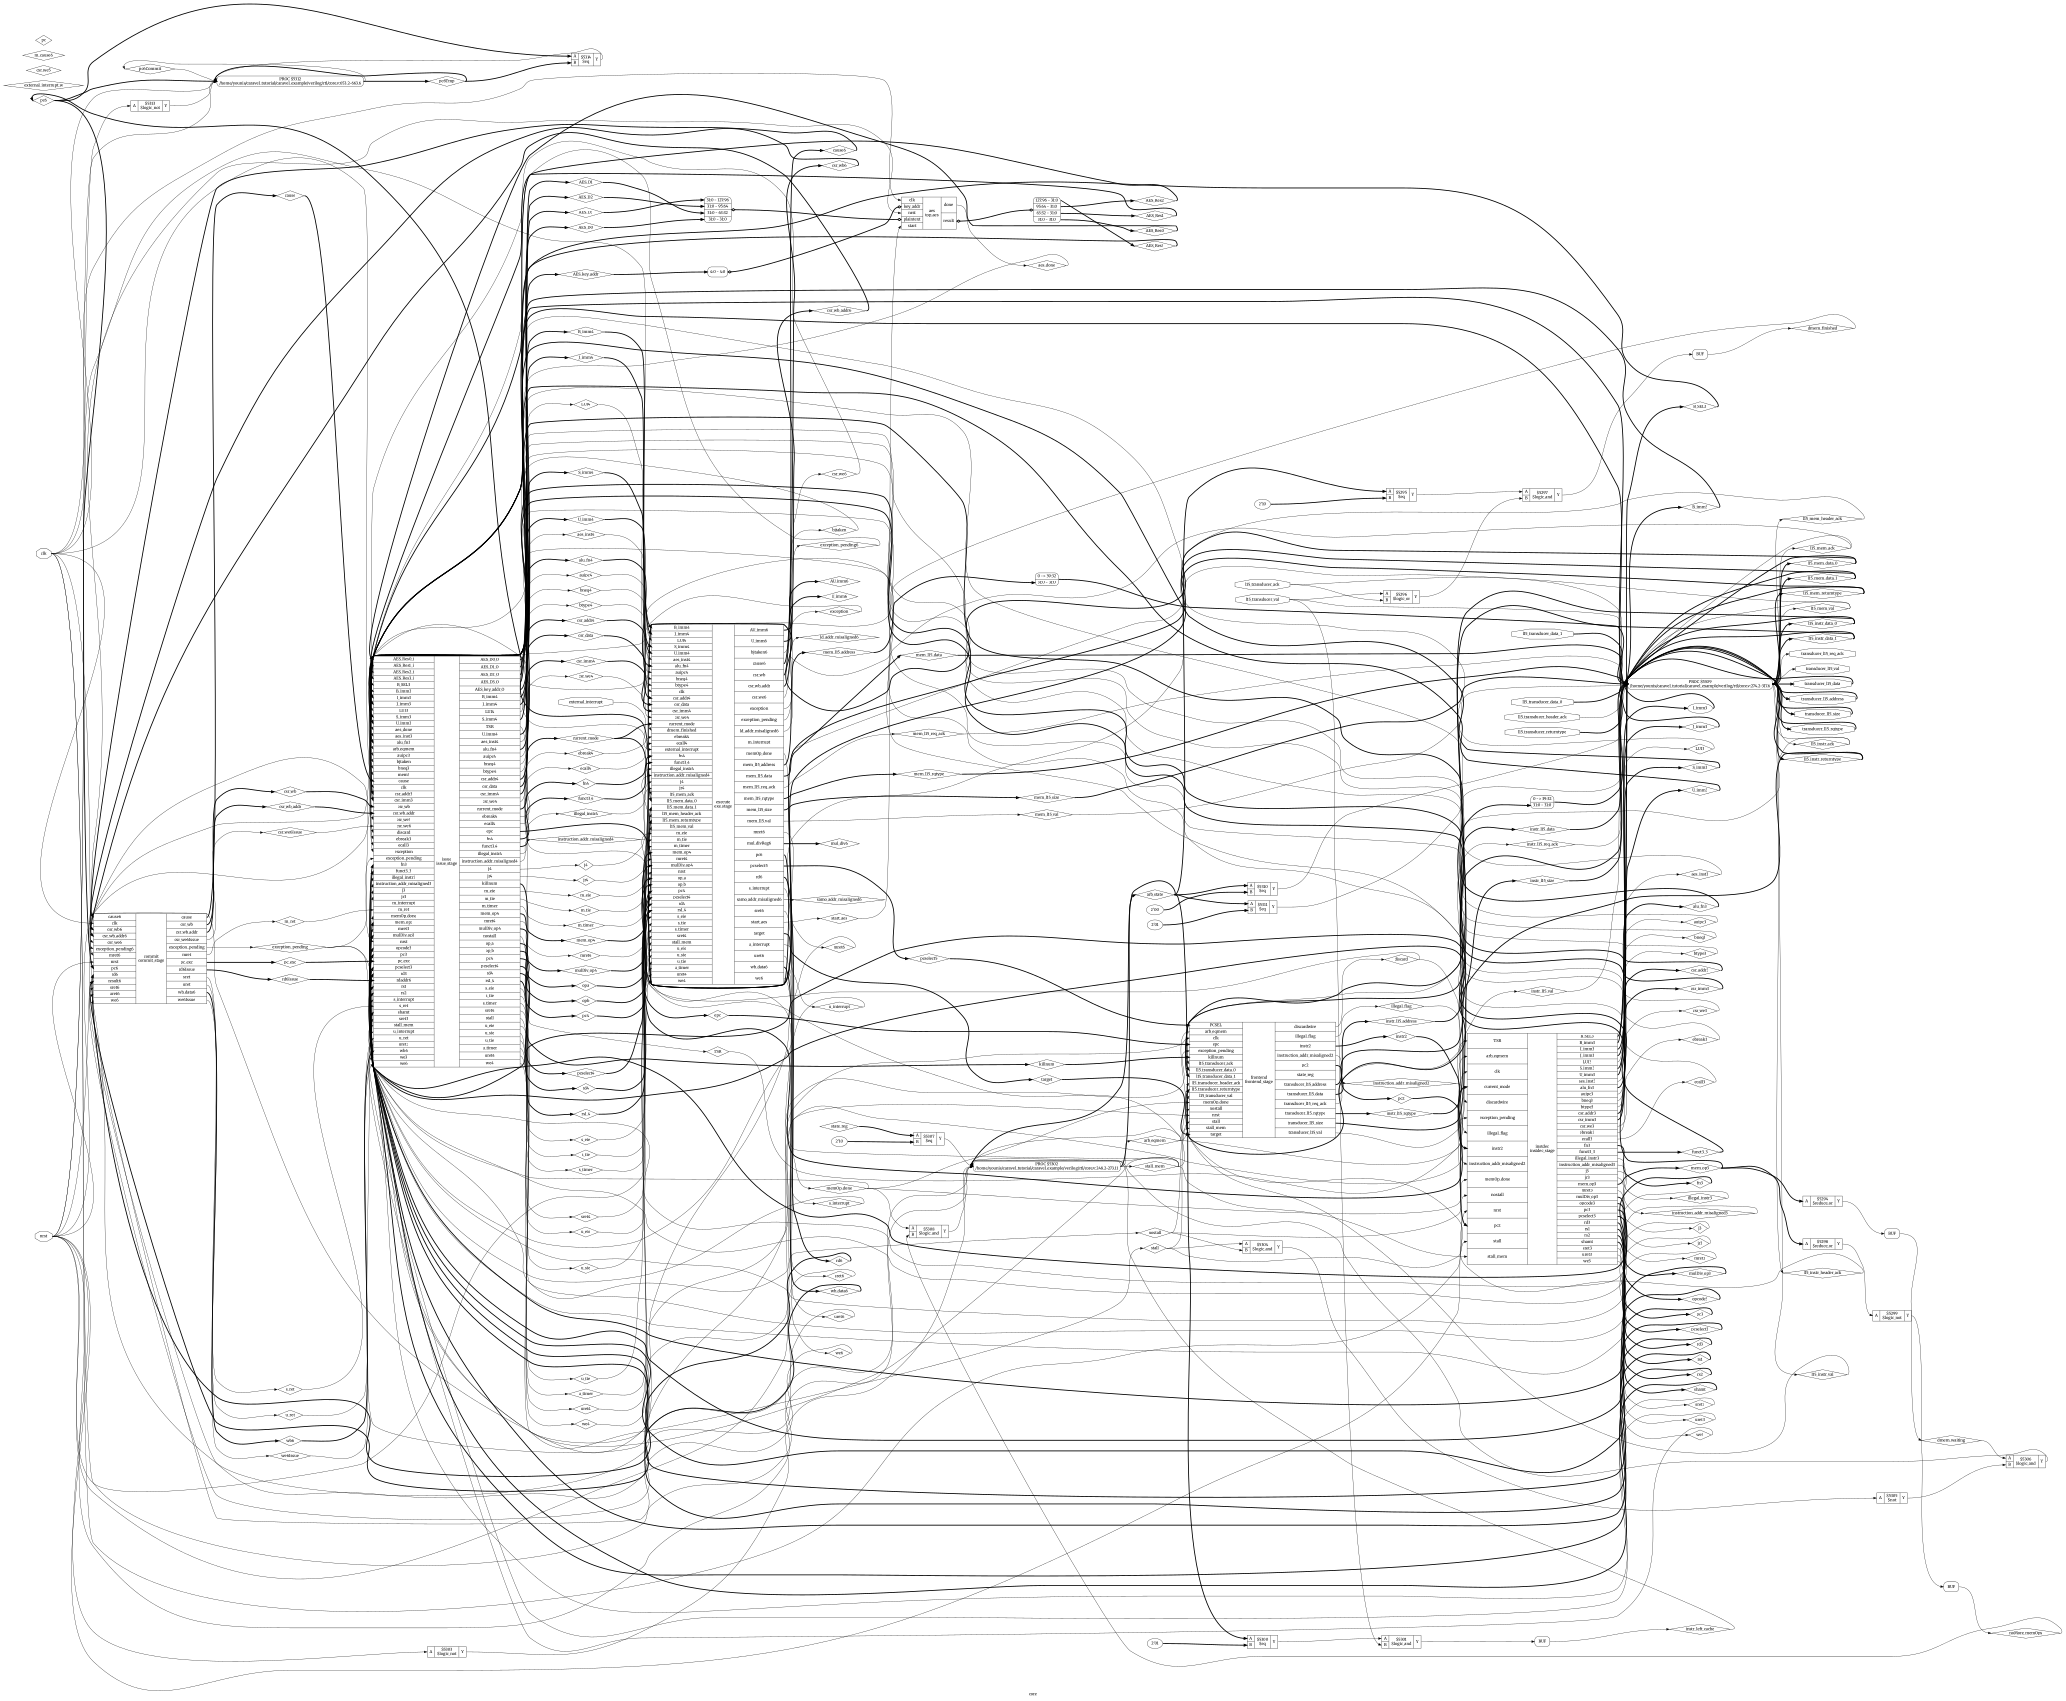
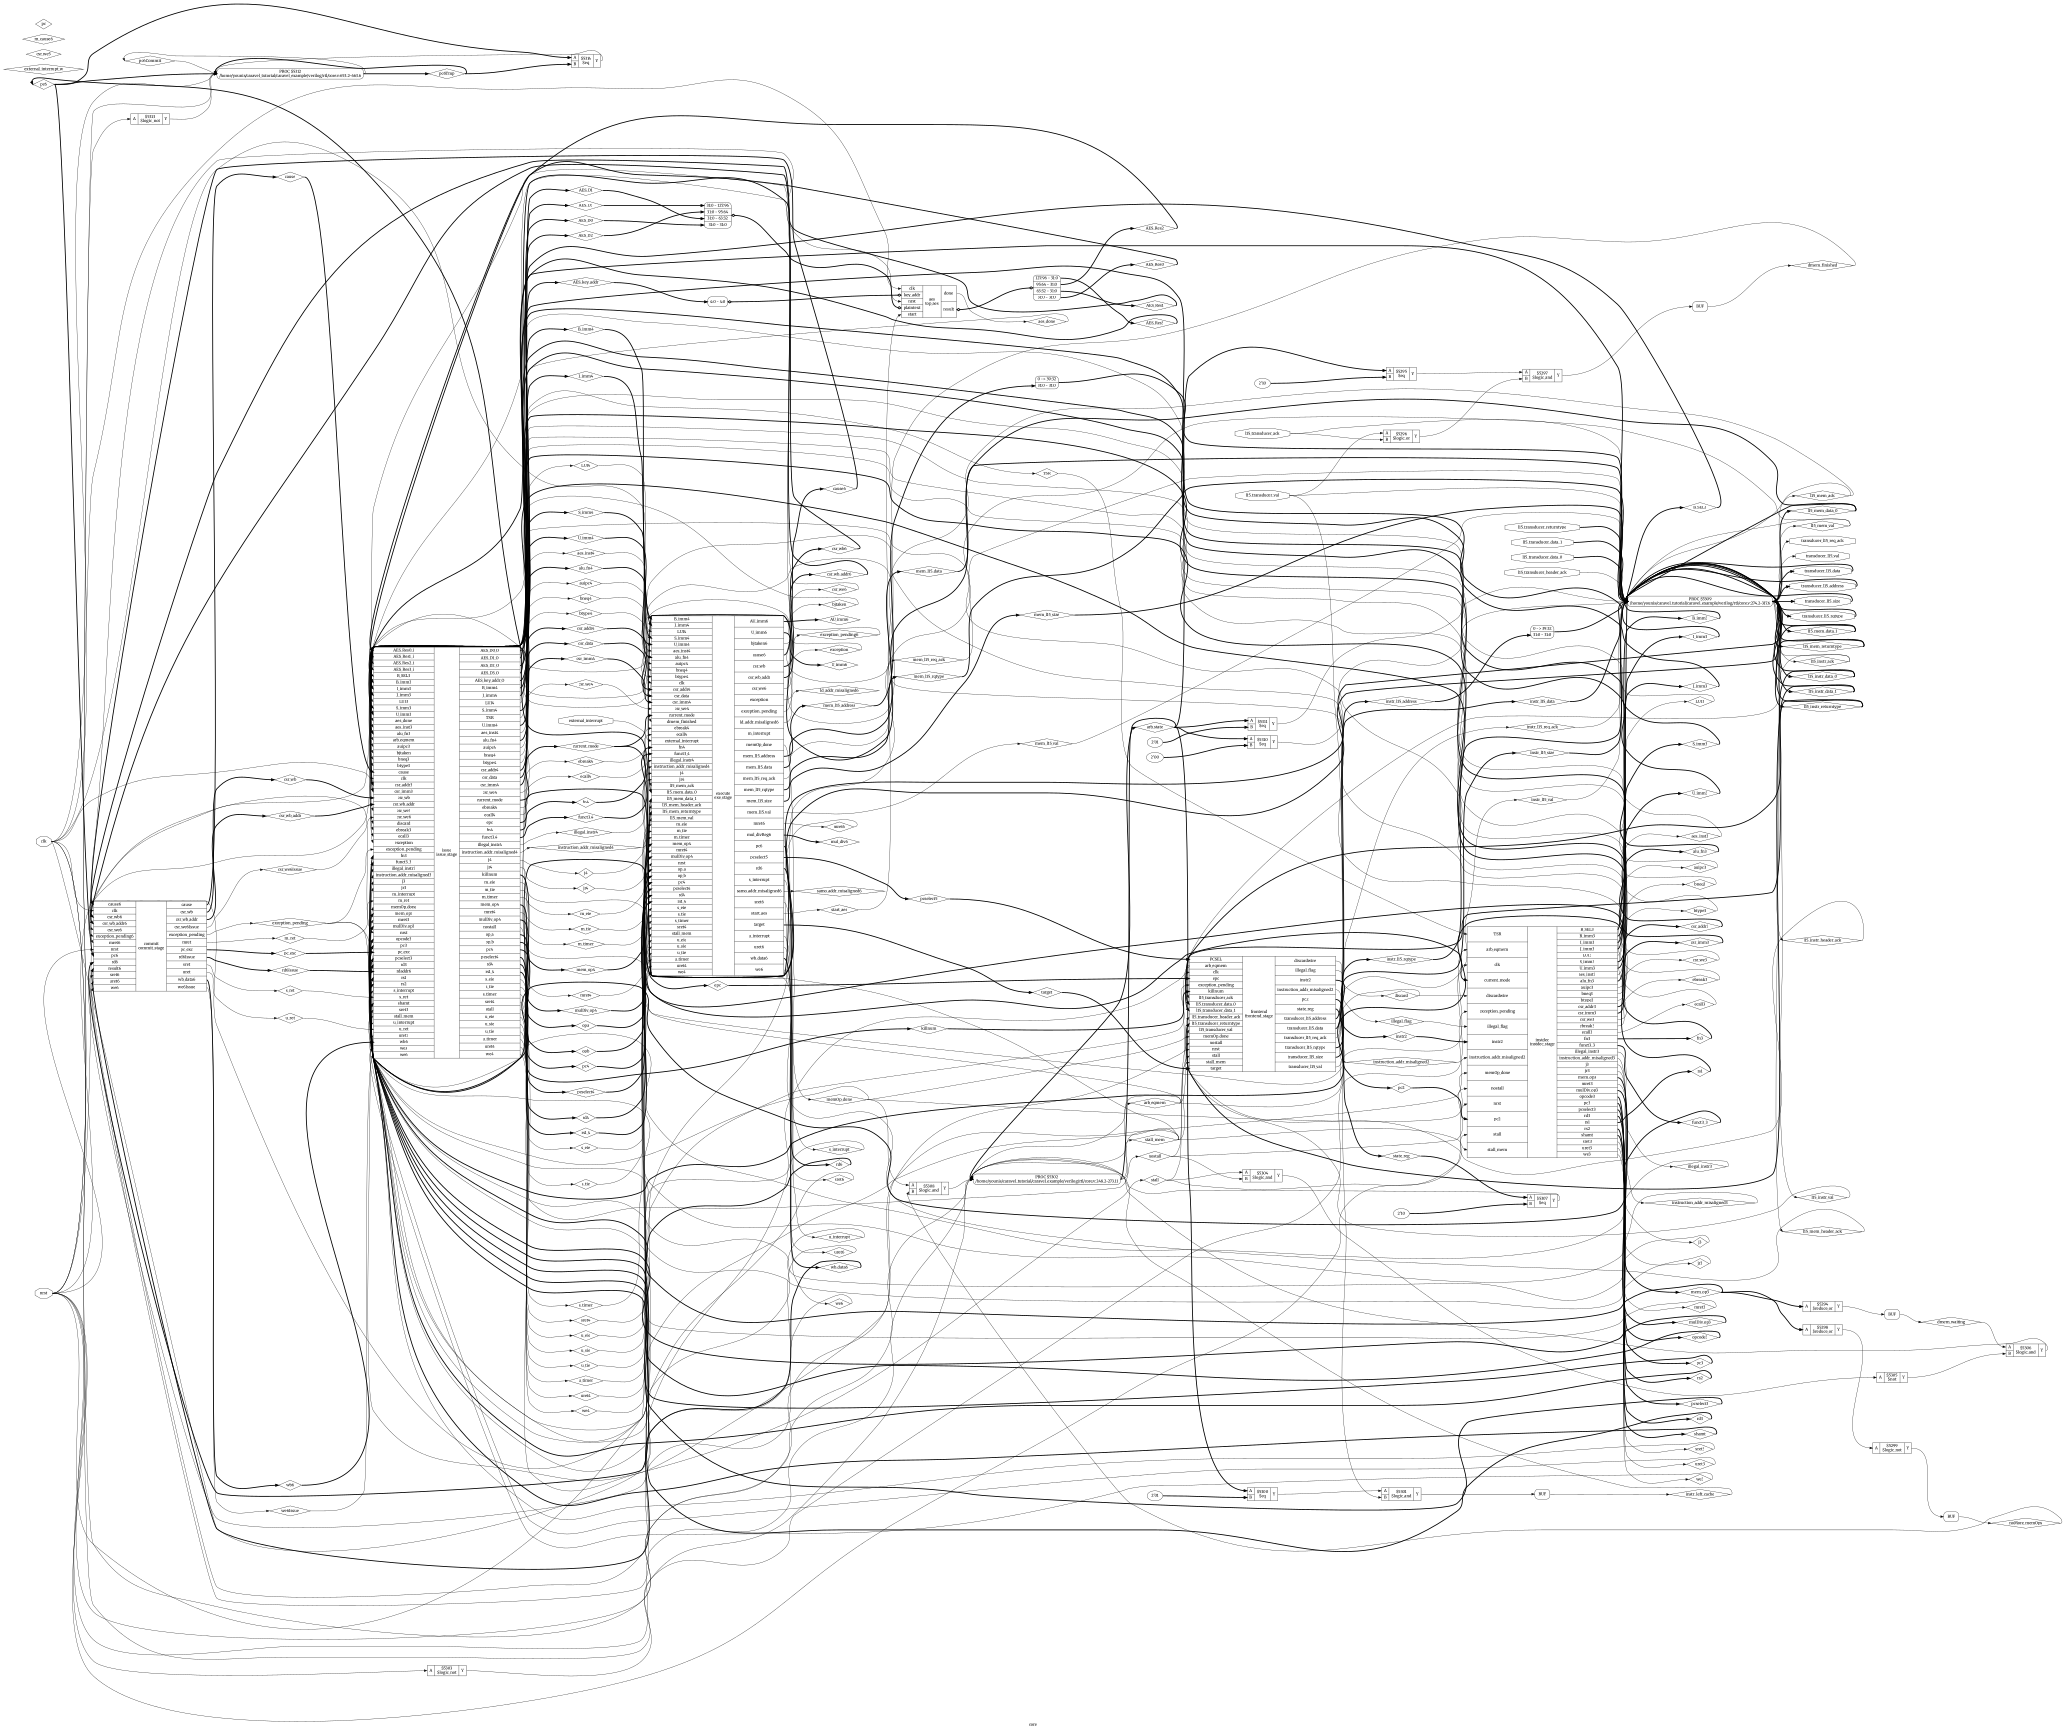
node "I_imm3": shape ellipse -> diamond
node "AES_Res0_i": text "mem3" -> "btype3"
edge "PCSEL" -> "state_reg": added
